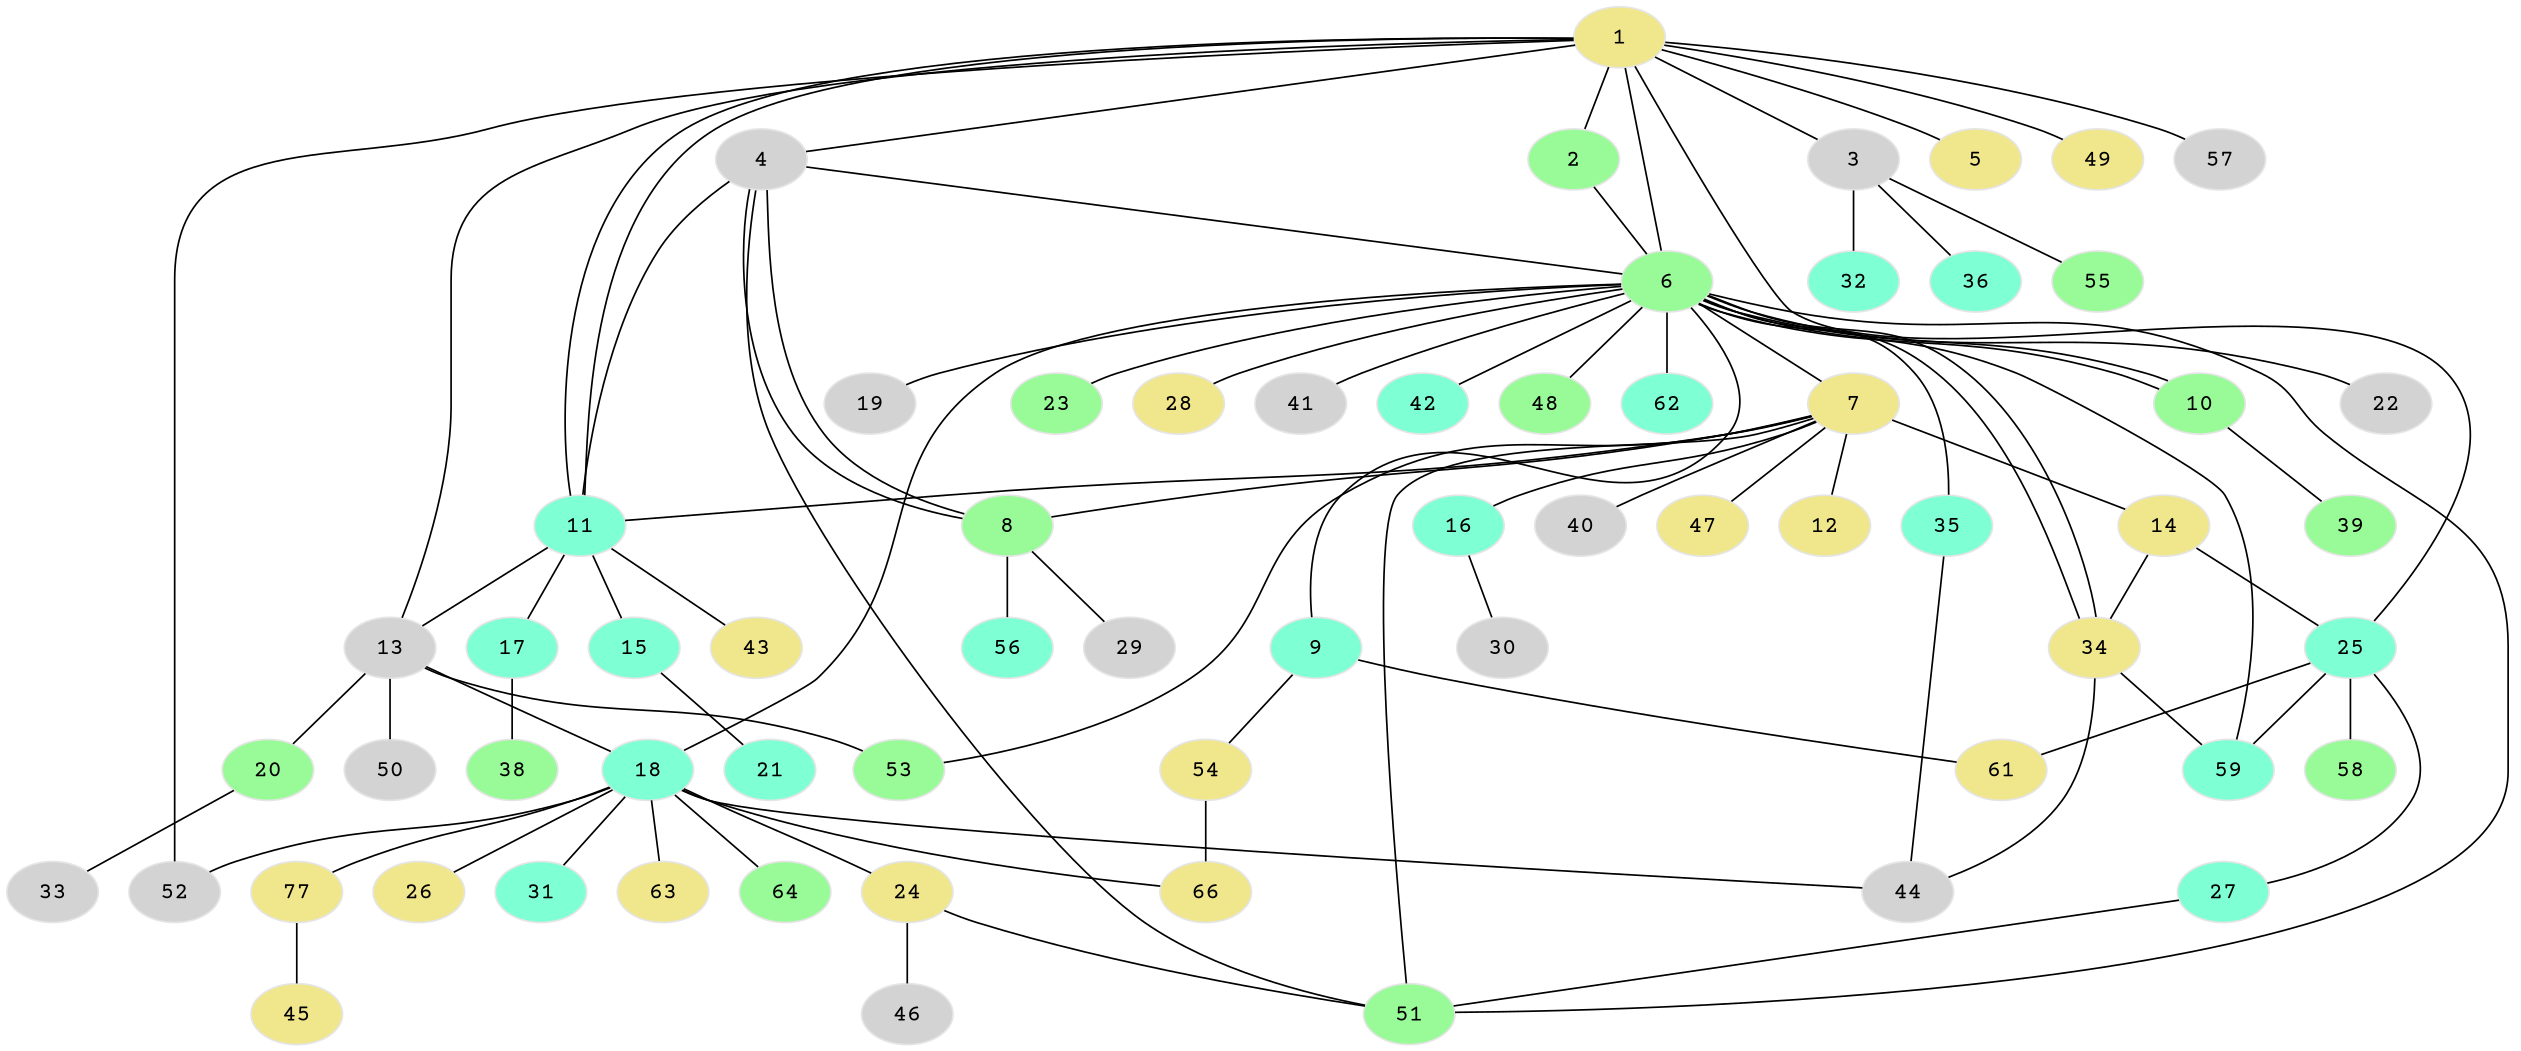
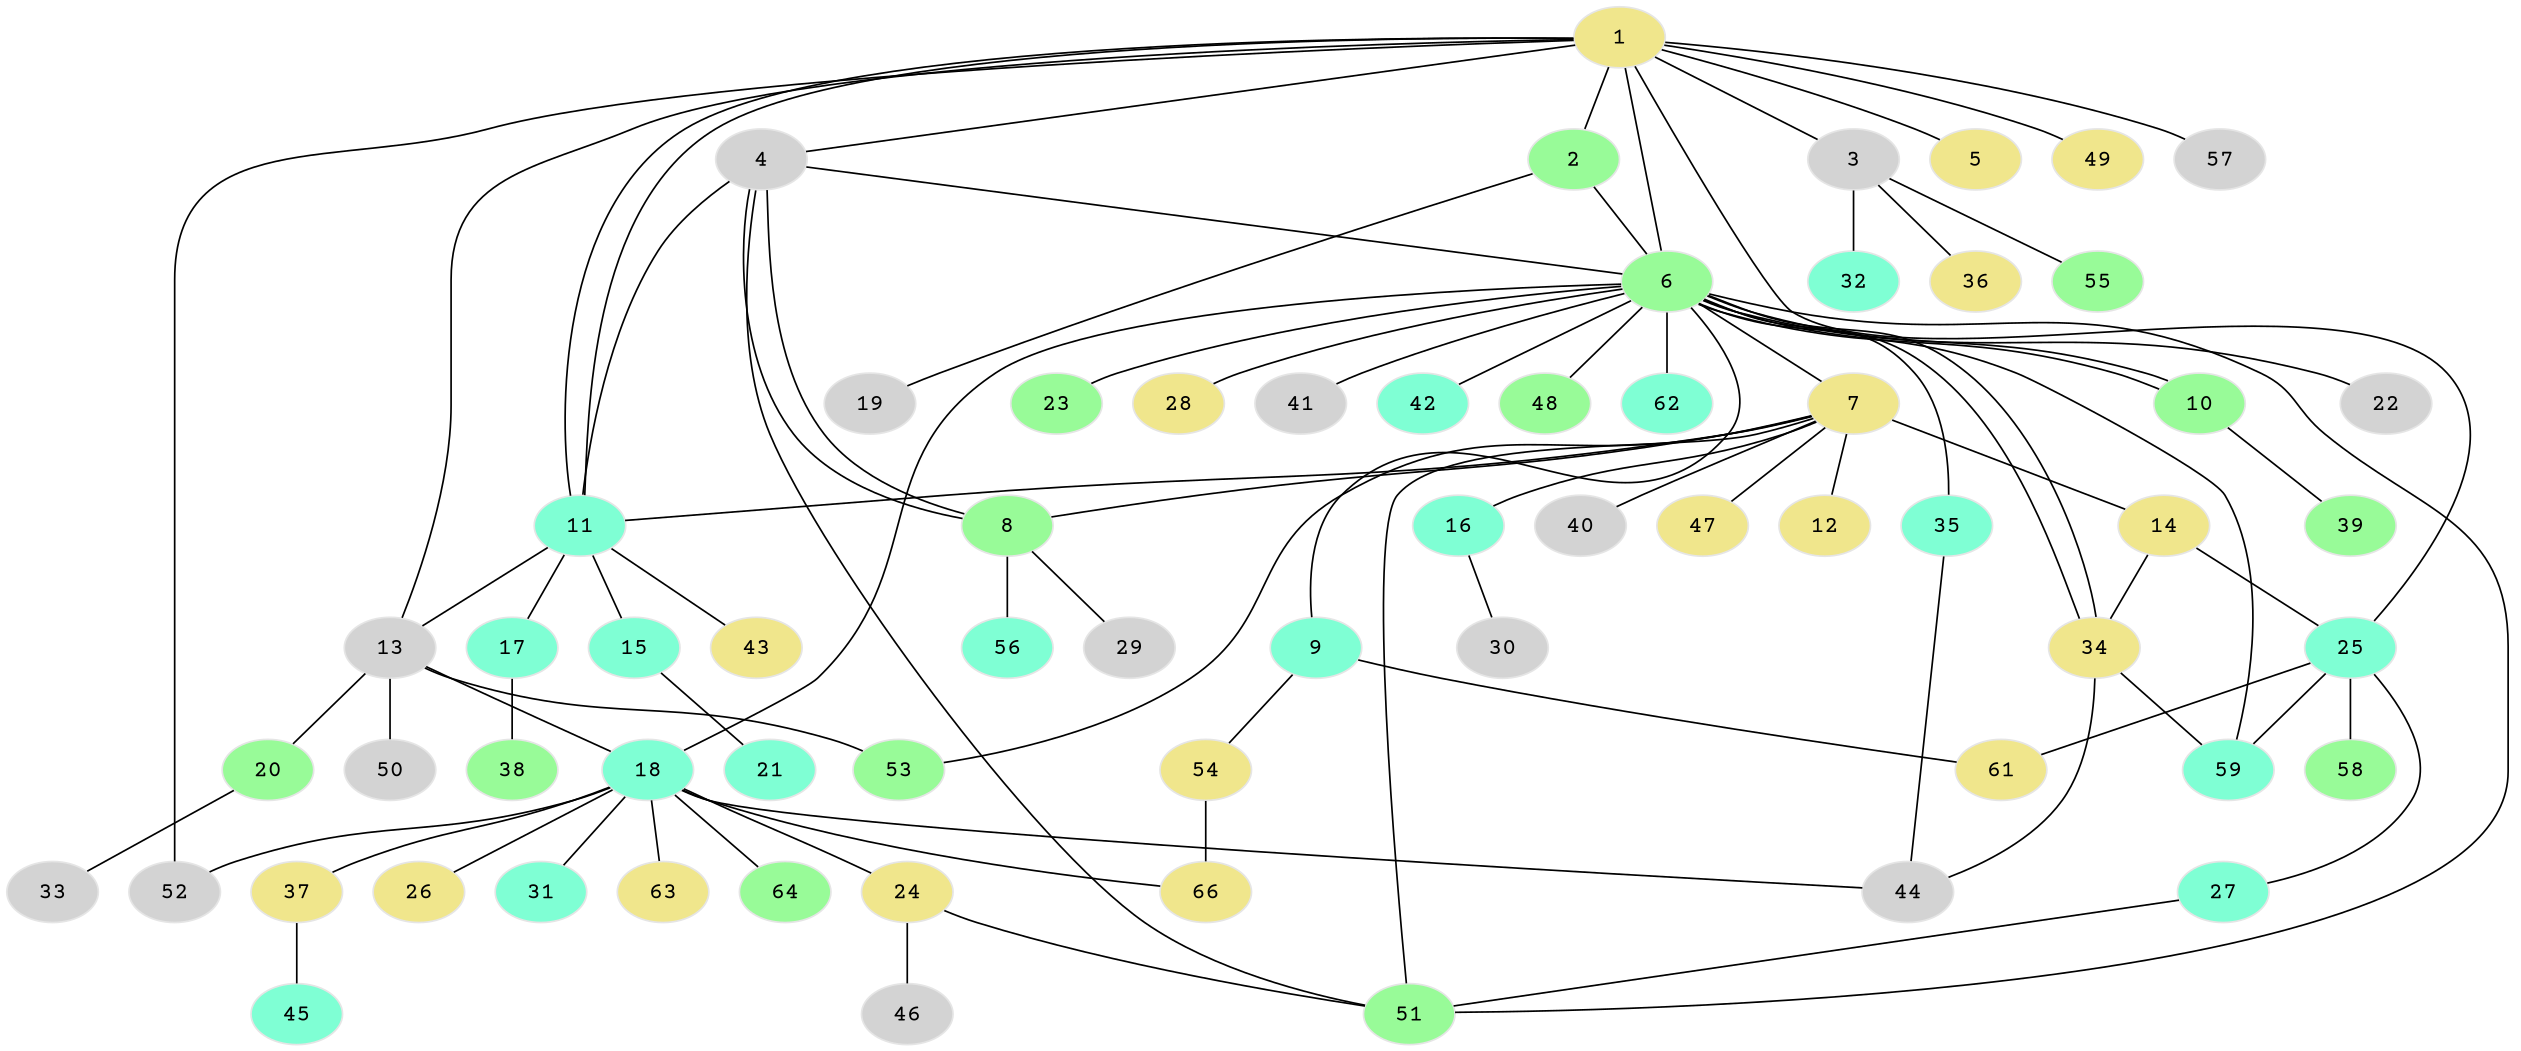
node "36": fillcolor aquamarine -> khaki
edge "6" -- "19": now "2" -- "19"
node "77": label "77" -> "37"
node "45": fillcolor khaki -> aquamarine
